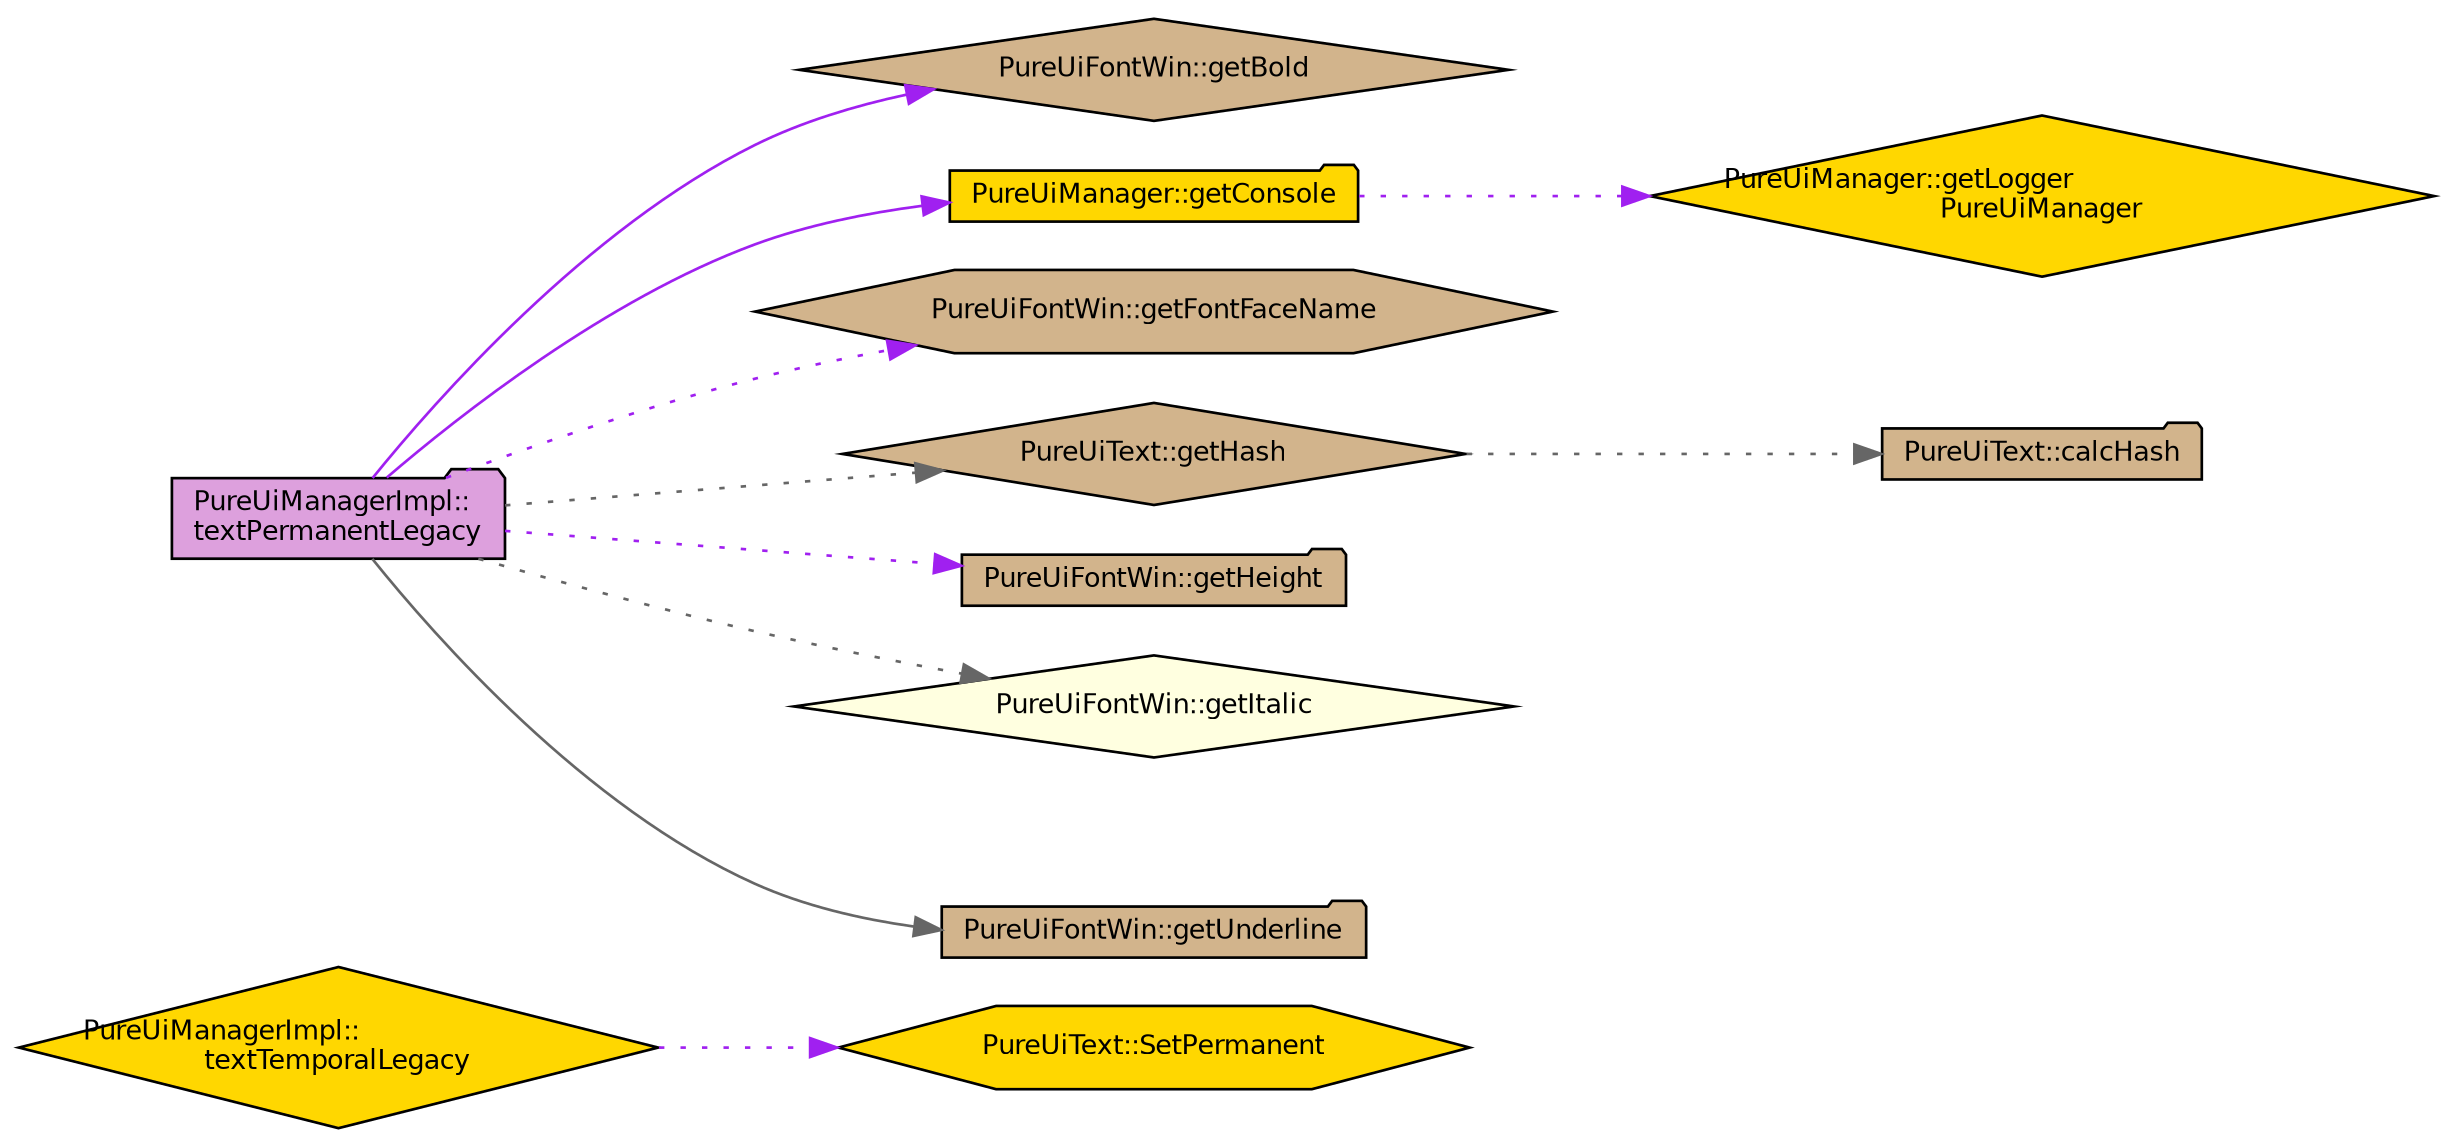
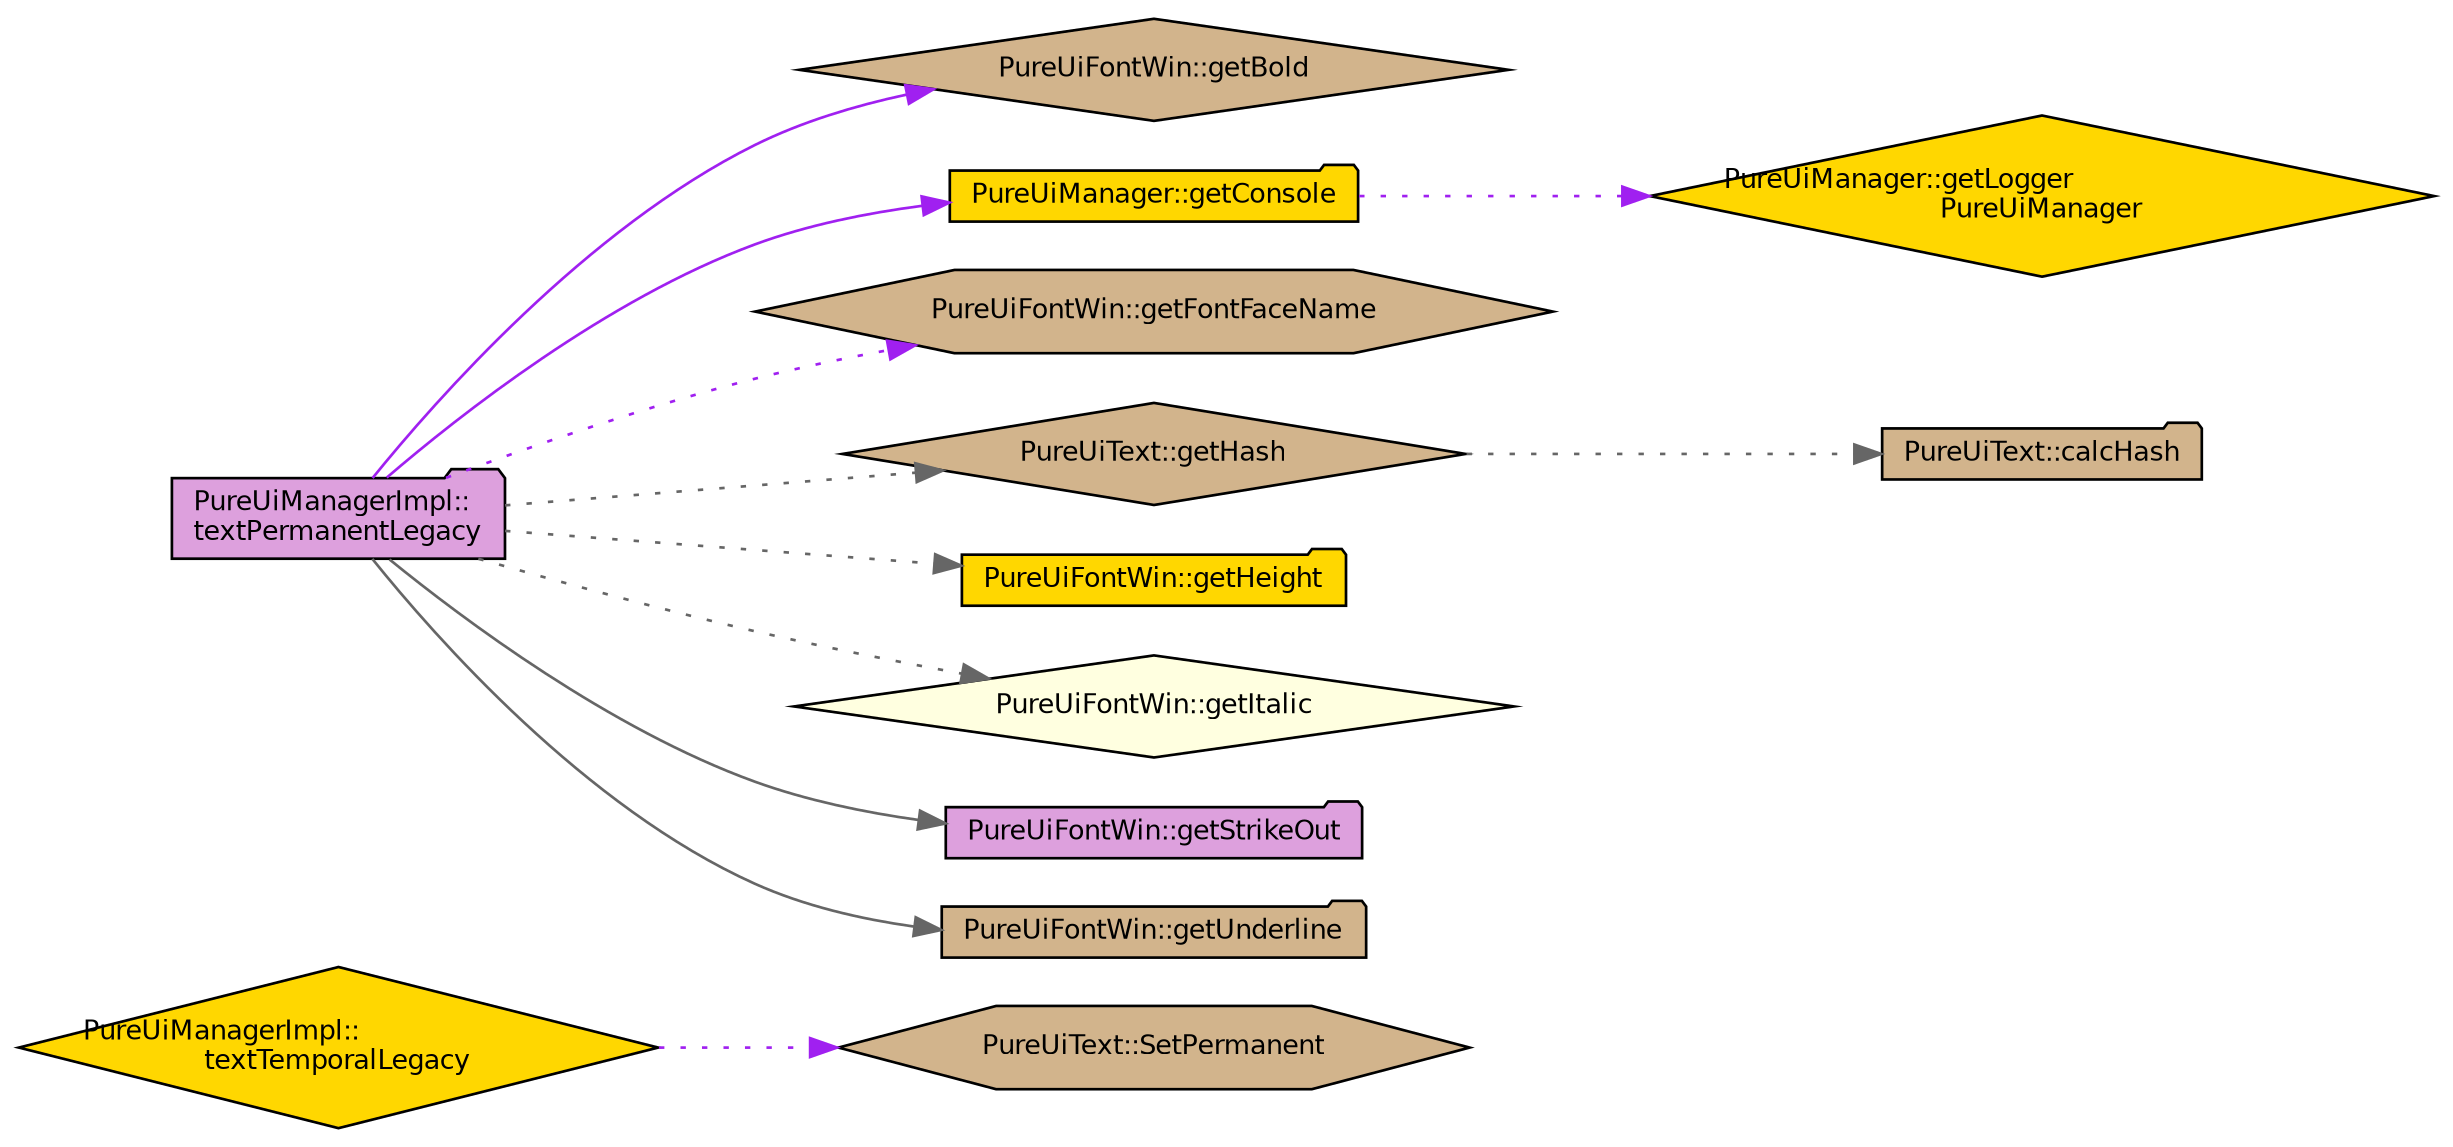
edge "PureUiManagerImpl:: textPermanentLegacy" -> "PureUiFontWin::getHeight": color purple -> gray40
node "PureUiFontWin::getHeight": fillcolor tan -> gold
node "PureUiFontWin::getStrikeOut": added
node "PureUiText::SetPermanent": fillcolor gold -> tan
